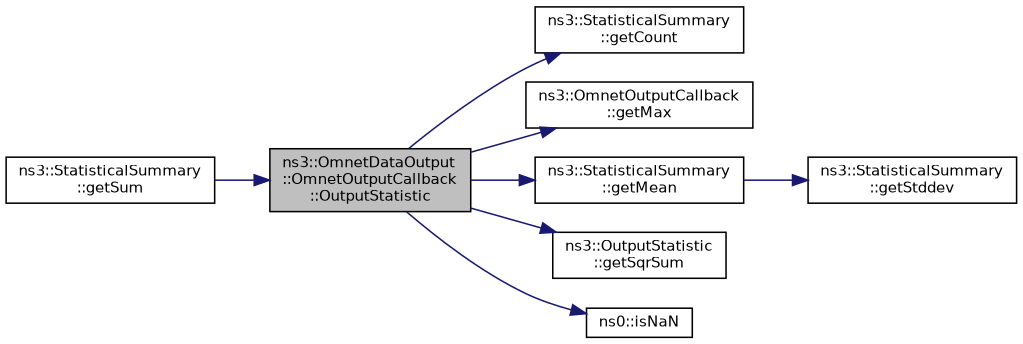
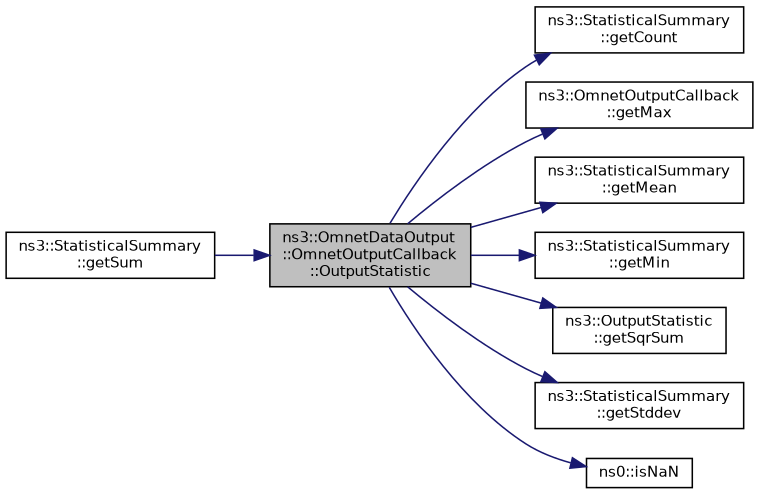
edge "ns3::StatisticalSummary ::getMean" -> "ns3::StatisticalSummary ::getStddev": now "ns3::OmnetDataOutput ::OmnetOutputCallback ::OutputStatistic" -> "ns3::StatisticalSummary ::getStddev"
node "ns3::StatisticalSummary ::getMin": added
